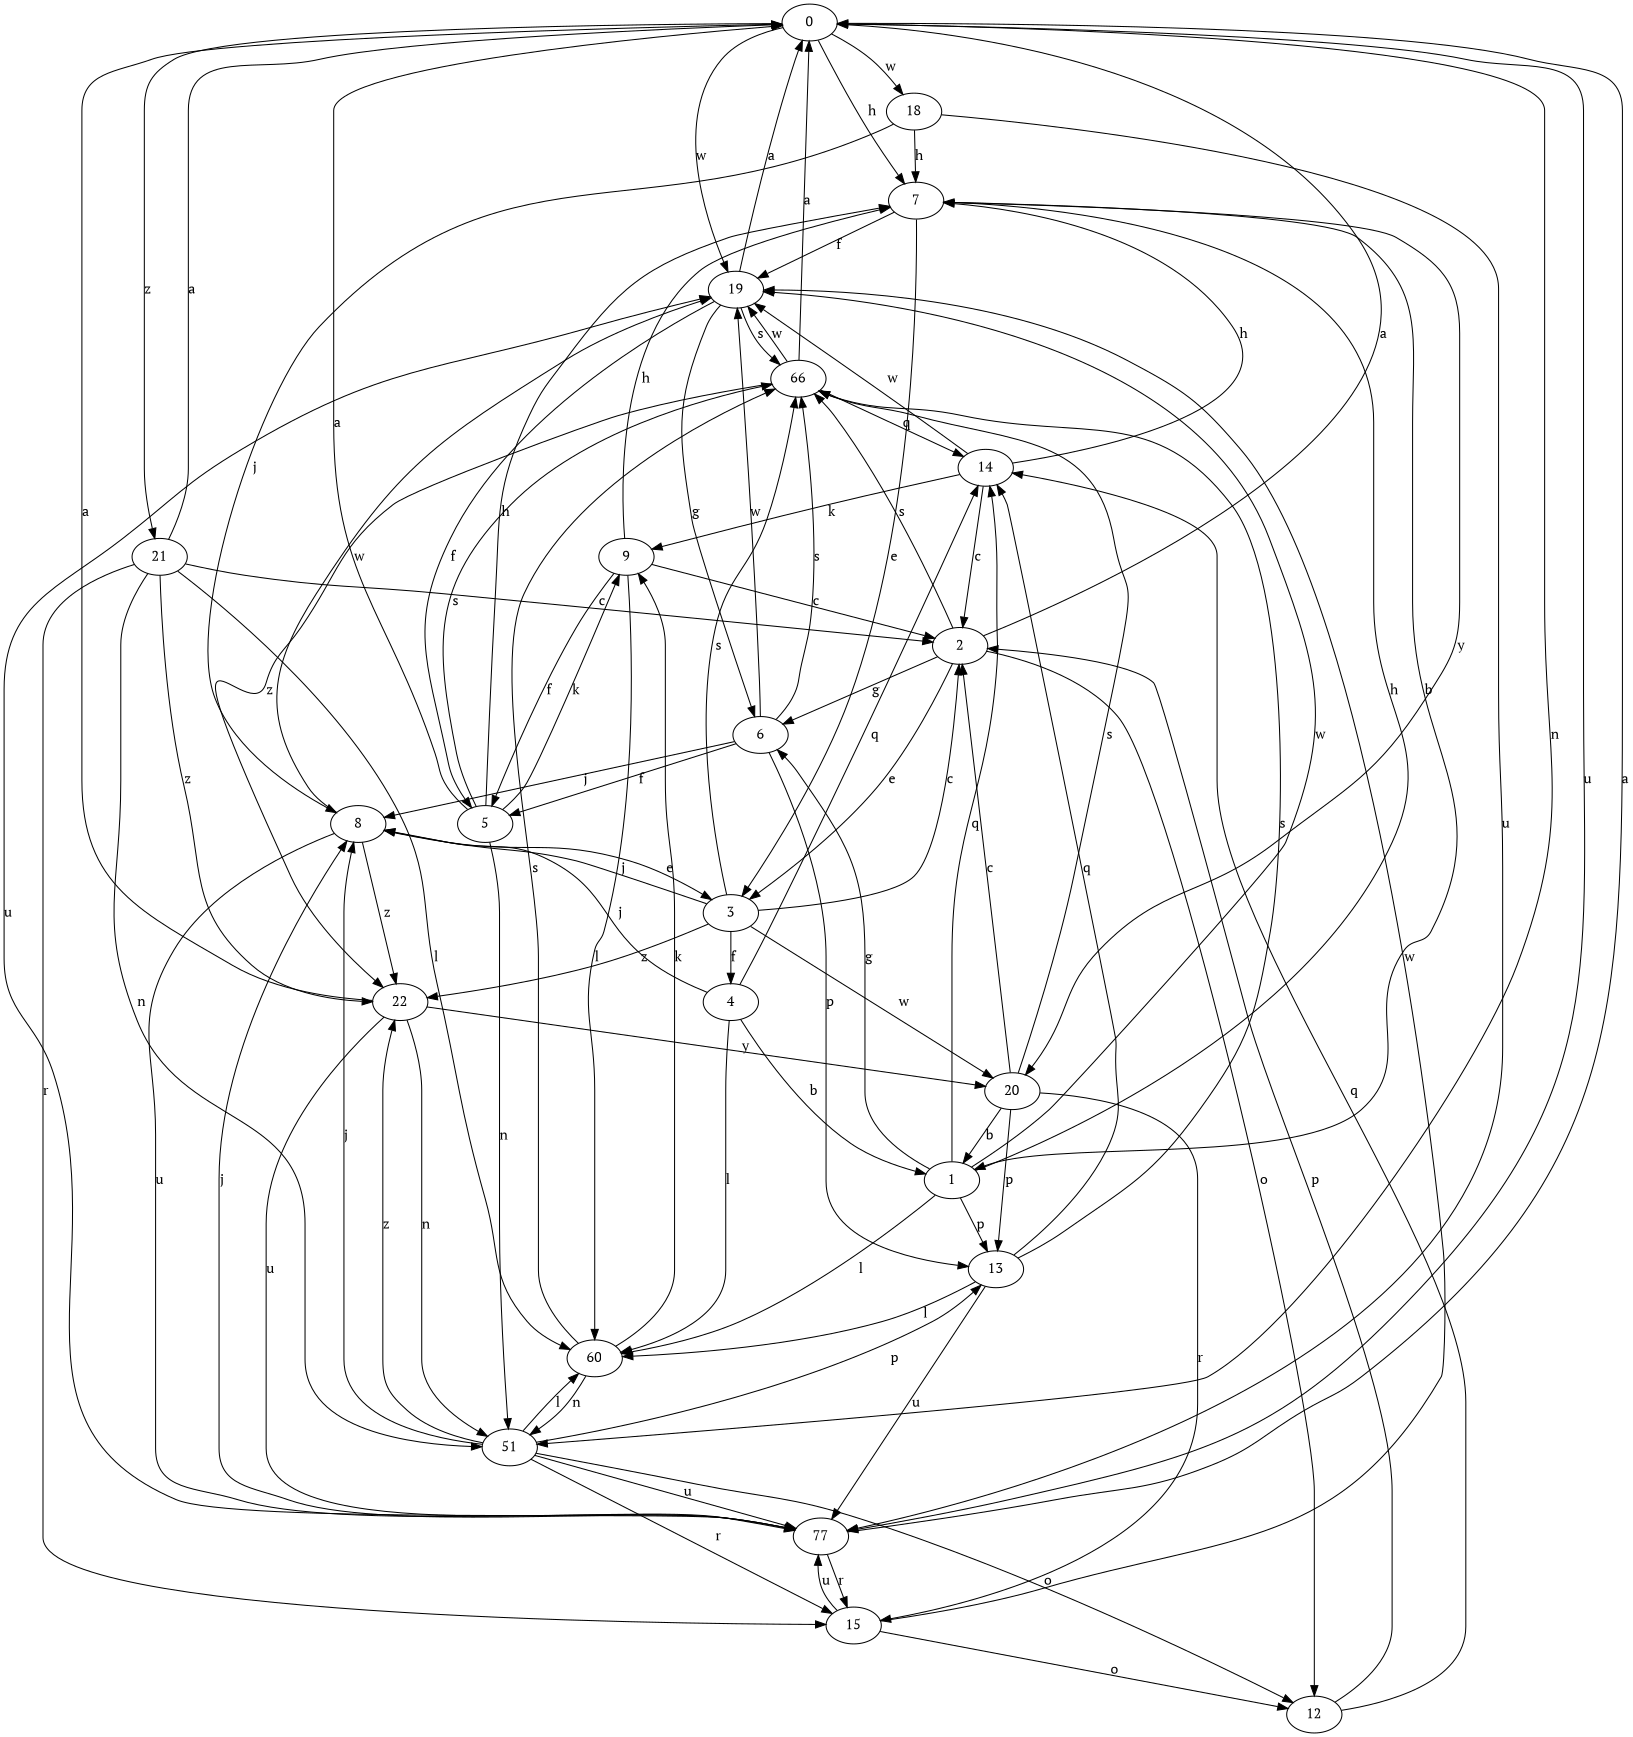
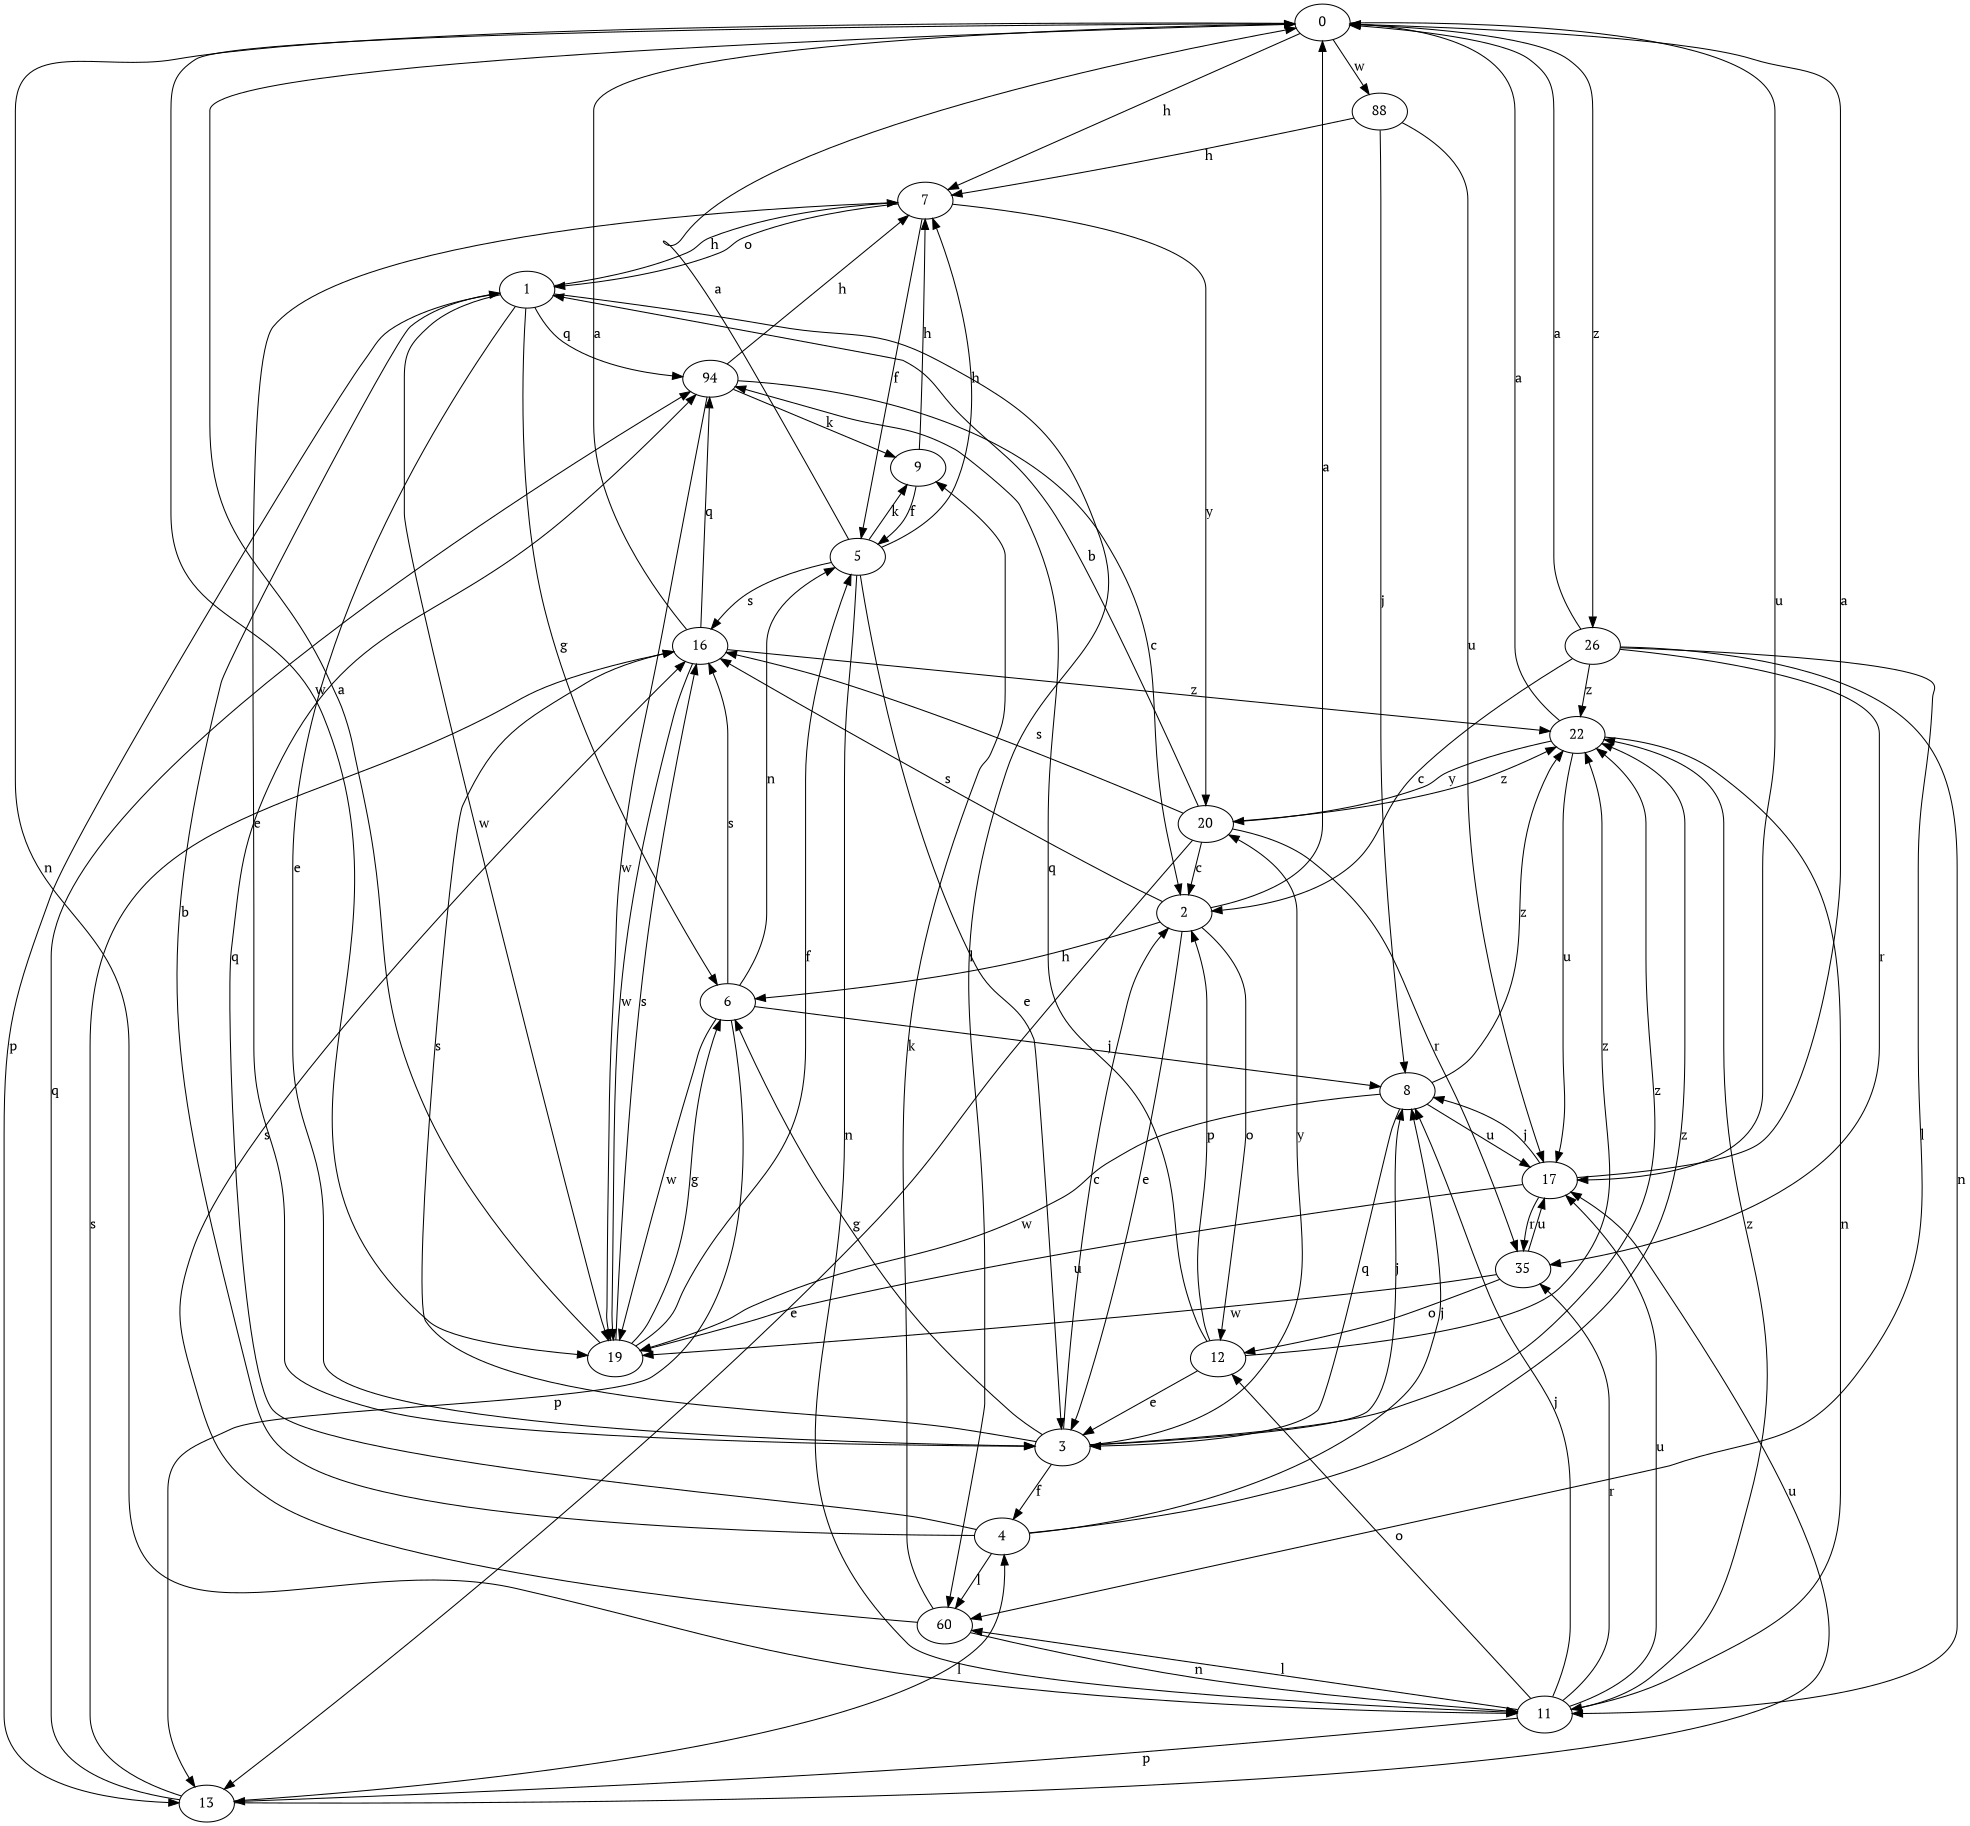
node "18": label "18" -> "88"
edge "7" -> "19": now "7" -> "5"
node "66": label "66" -> "16"
node "14": label "14" -> "94"
node "21": label "21" -> "26"
edge "9" -> "2": removed, label "c"
edge "2" -> "6": label "g" -> "h"
edge "7" -> "1": label "b" -> "o"
edge "6" -> "5": label "f" -> "n"
edge "20" -> "22": added, label "z"
edge "8" -> "3": label "e" -> "q"
edge "9" -> "60": removed, label "l"
edge "5" -> "3": added, label "e"
edge "3" -> "20": label "w" -> "y"
edge "1" -> "3": added, label "e"
edge "20" -> "13": label "p" -> "e"
edge "12" -> "22": added, label "z"
edge "3" -> "6": added, label "g"
edge "4" -> "22": added, label "z"
edge "13" -> "60": now "13" -> "4"
edge "12" -> "3": added, label "e"
node "51": label "51" -> "11"
node "77": label "77" -> "17"
node "15": label "15" -> "35"
